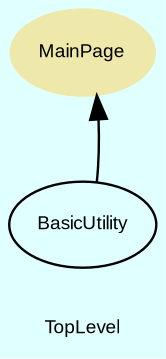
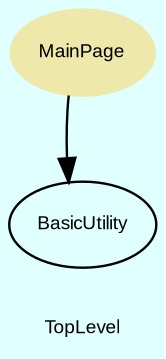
edge "BasicUtility" -> "MainPage": reversed
